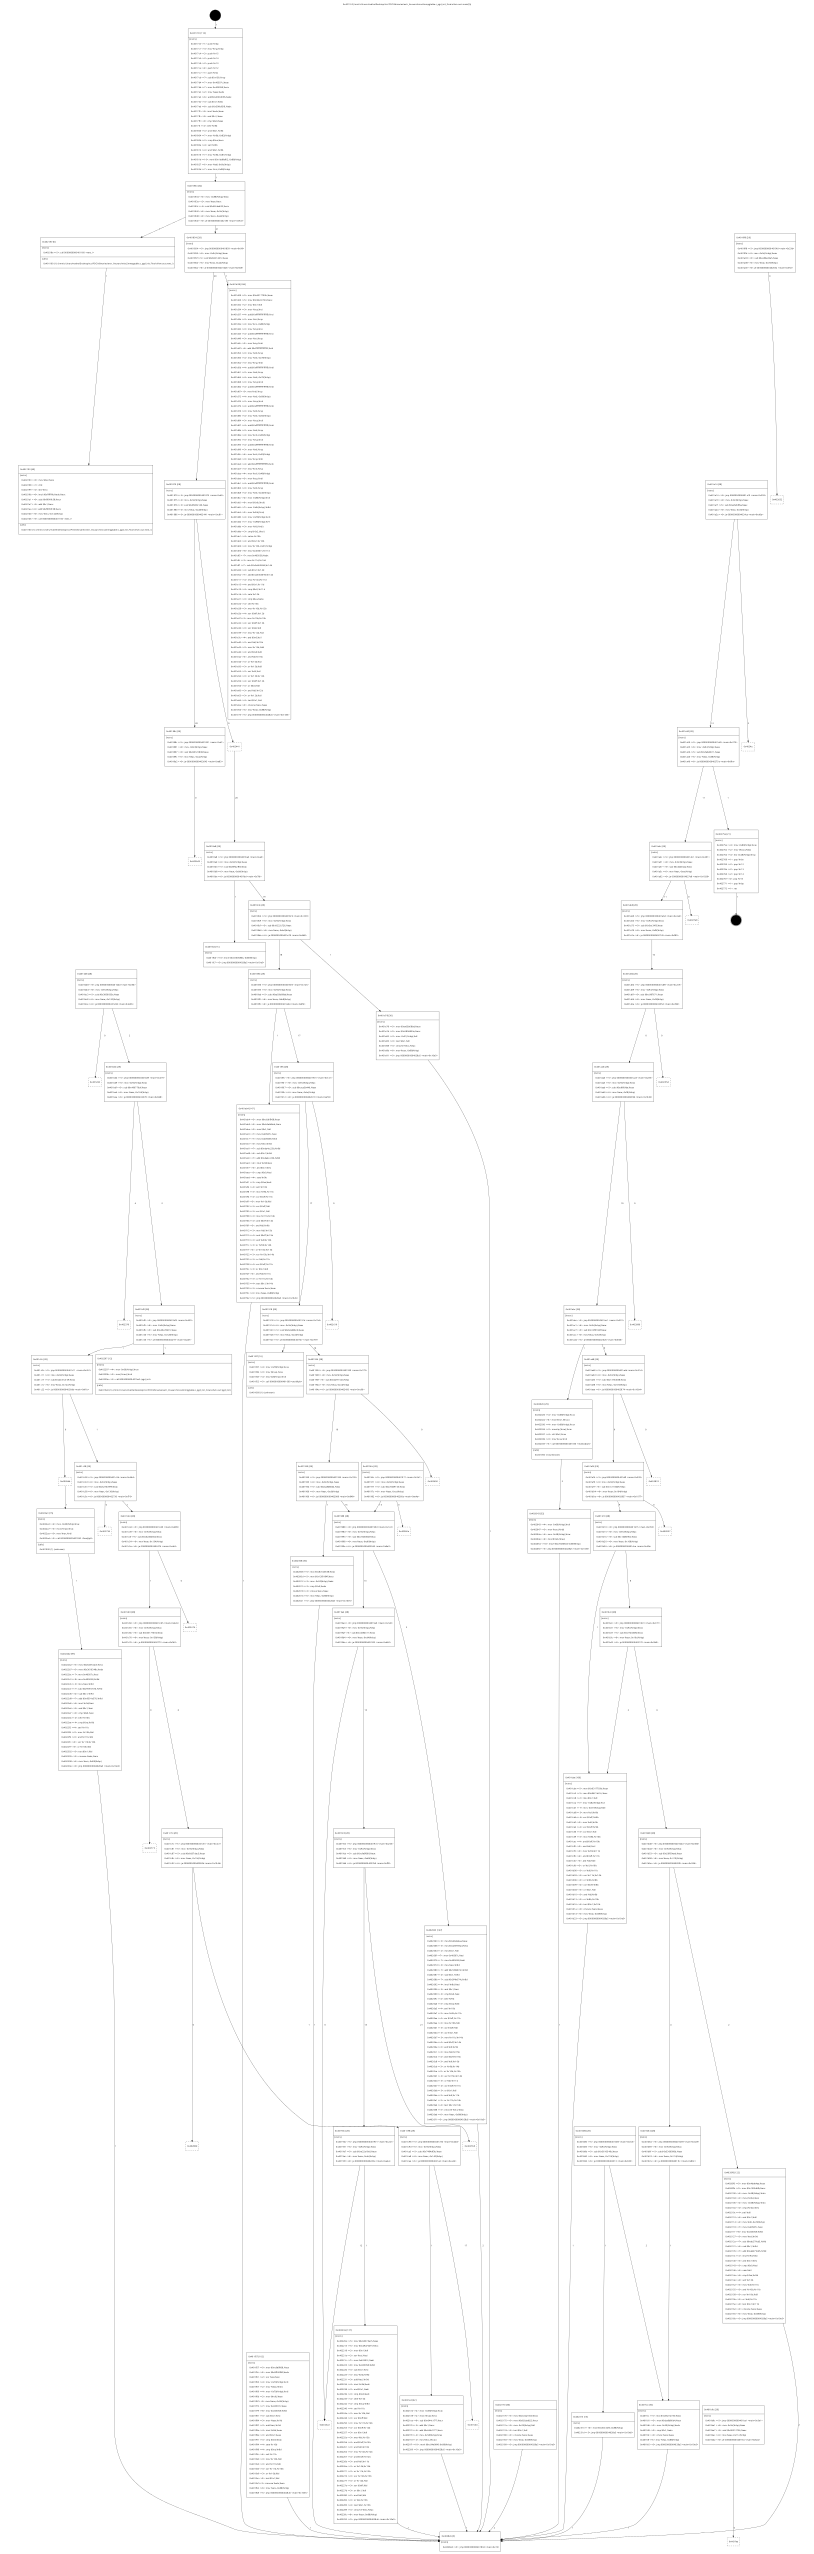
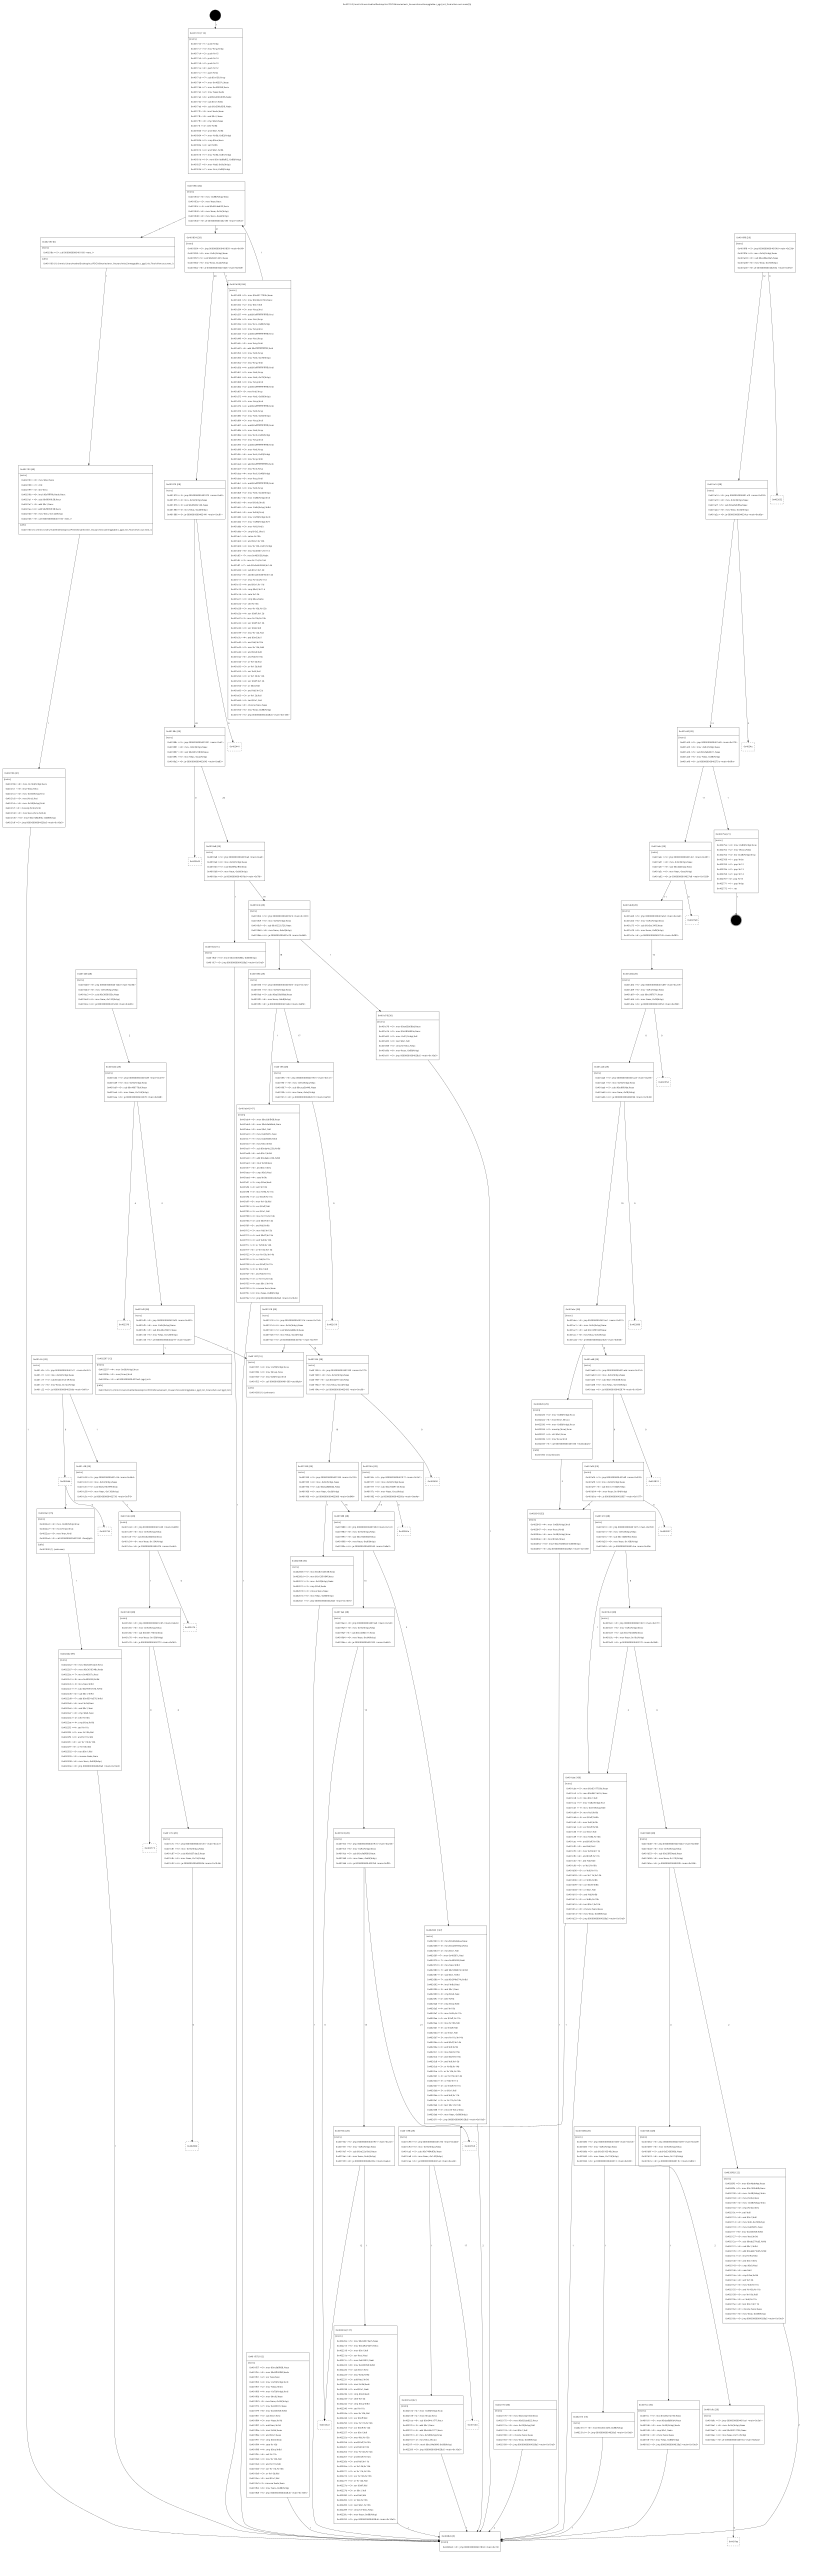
edge "0x4017c0 [116]" -> "0x401834 [32]": now "0x401d28 [336]" -> "0x401834 [32]"
edge "0x4019f8 [28]" -> "0x401a14 [28]": added, label "12"
edge "0x402441" -> "0x4018a8 [28]": now "0x40188c [28]" -> "0x4018a8 [28]"
node "0x4021bb [41]": added
node "0x401e96": removed
edge "0x4018fc [28]" -> "0x401918 [28]": removed, label "17"
edge "0x401bf0 [28]" -> "0x401c0c [28]": now "0x401bf0 [28]" -> "0x401f47 [16]"
edge "0x401af4 [28]" -> "0x401b10 [28]": now "0x401af4 [28]" -> "0x402043 [32]"
edge "0x401c28 [28]" -> "0x402736": now "0x4026db" -> "0x402736"
edge "0x401fbd [15]" -> "0x4028a5 [5]": added, label "1"
edge "0x401c7c [28]" -> "0x401c98 [28]": now "0x401cbe [106]" -> "0x401c98 [28]"
edge "0x401b80 [28]" -> "0x401fcc [30]": now "0x401b80 [28]" -> "0x401b9c [28]"
